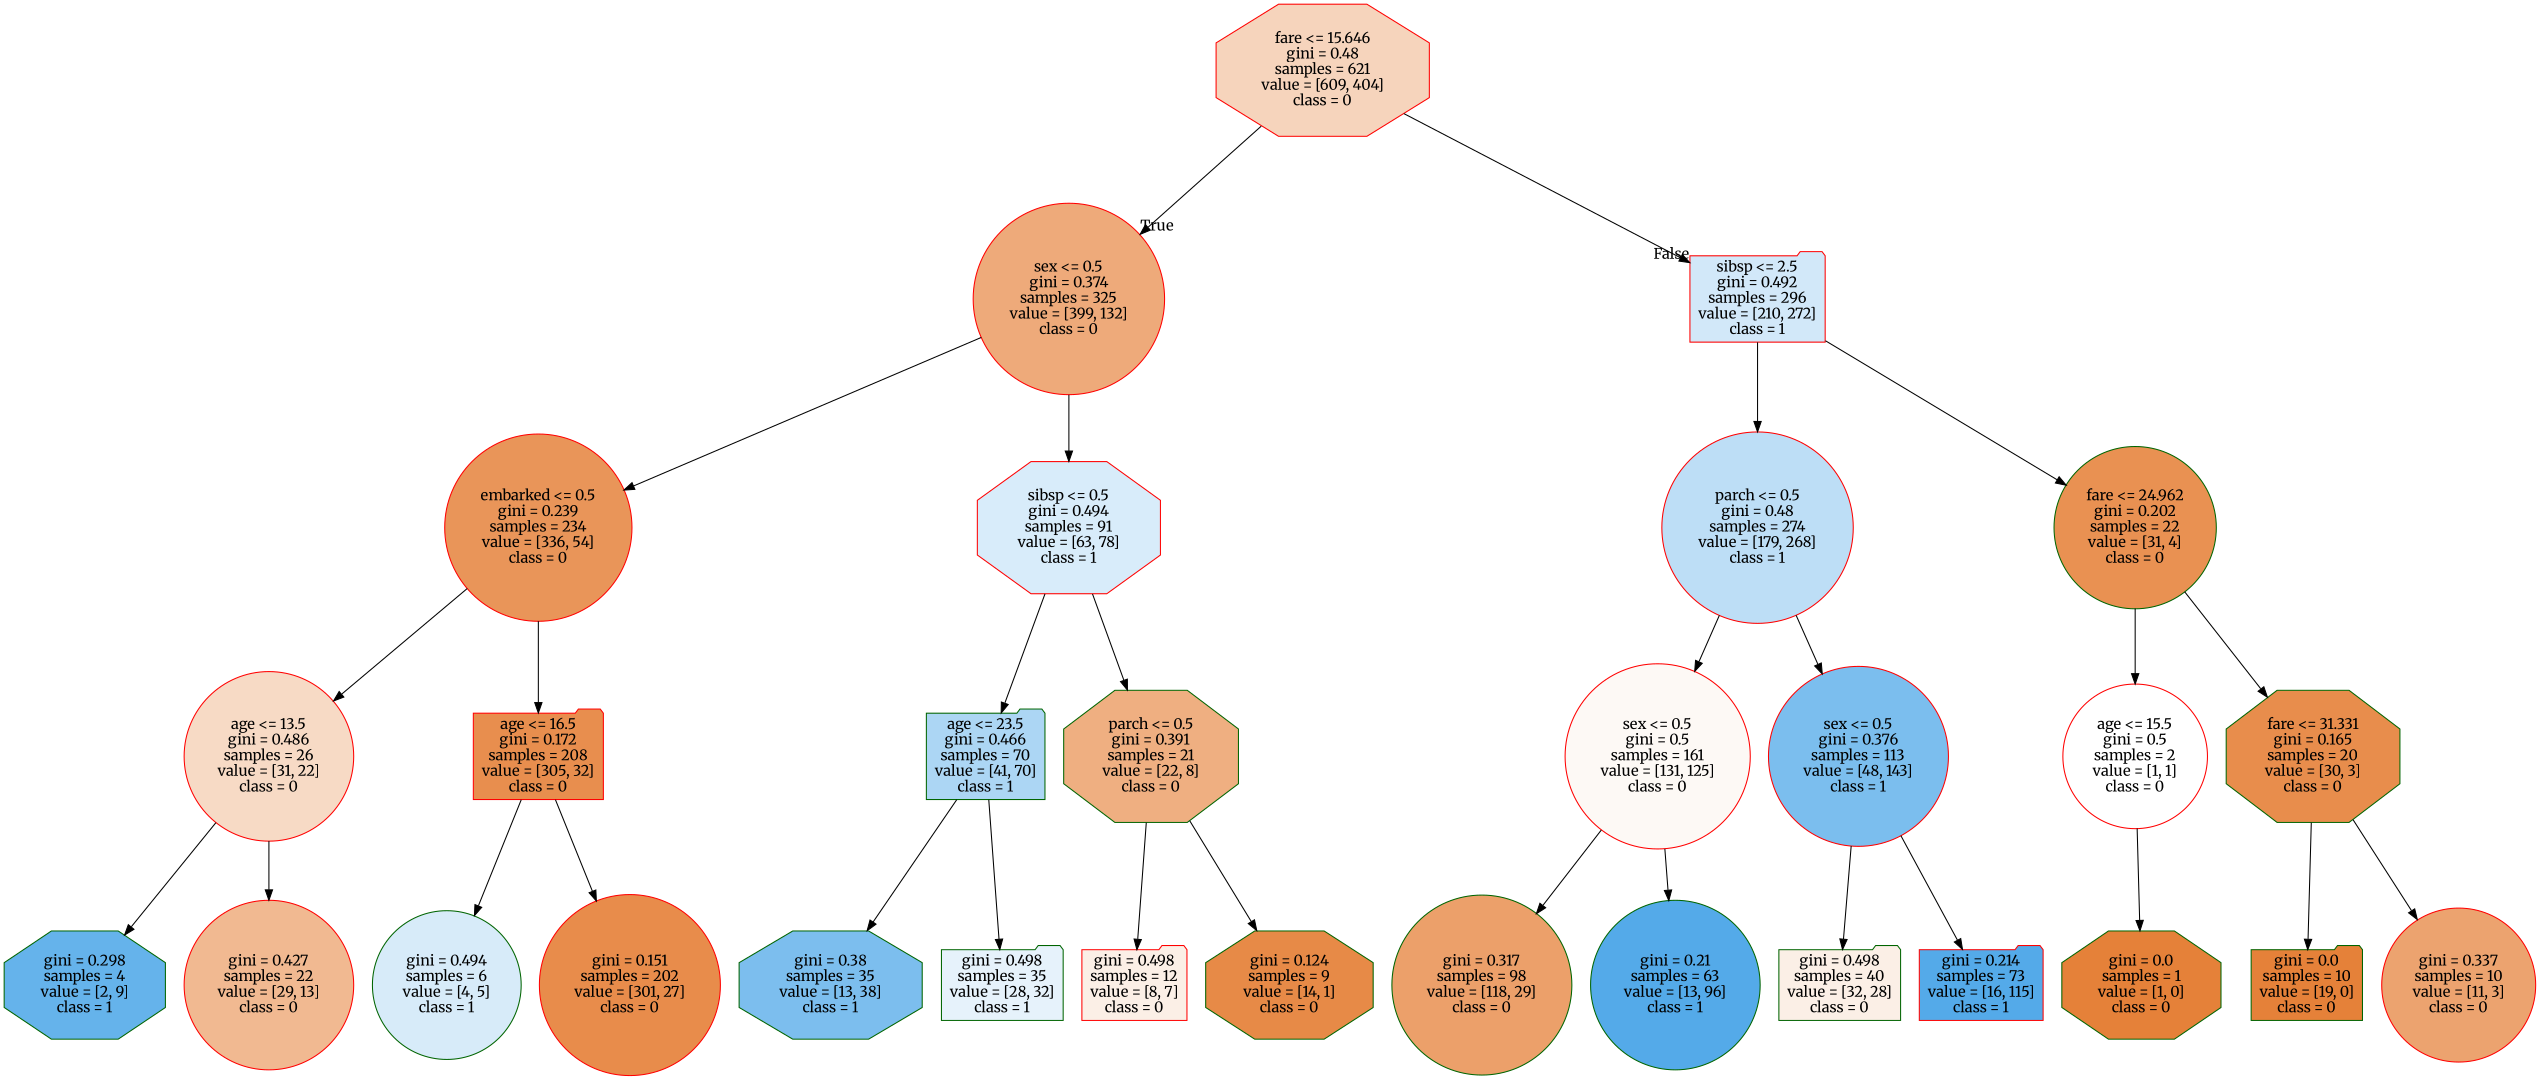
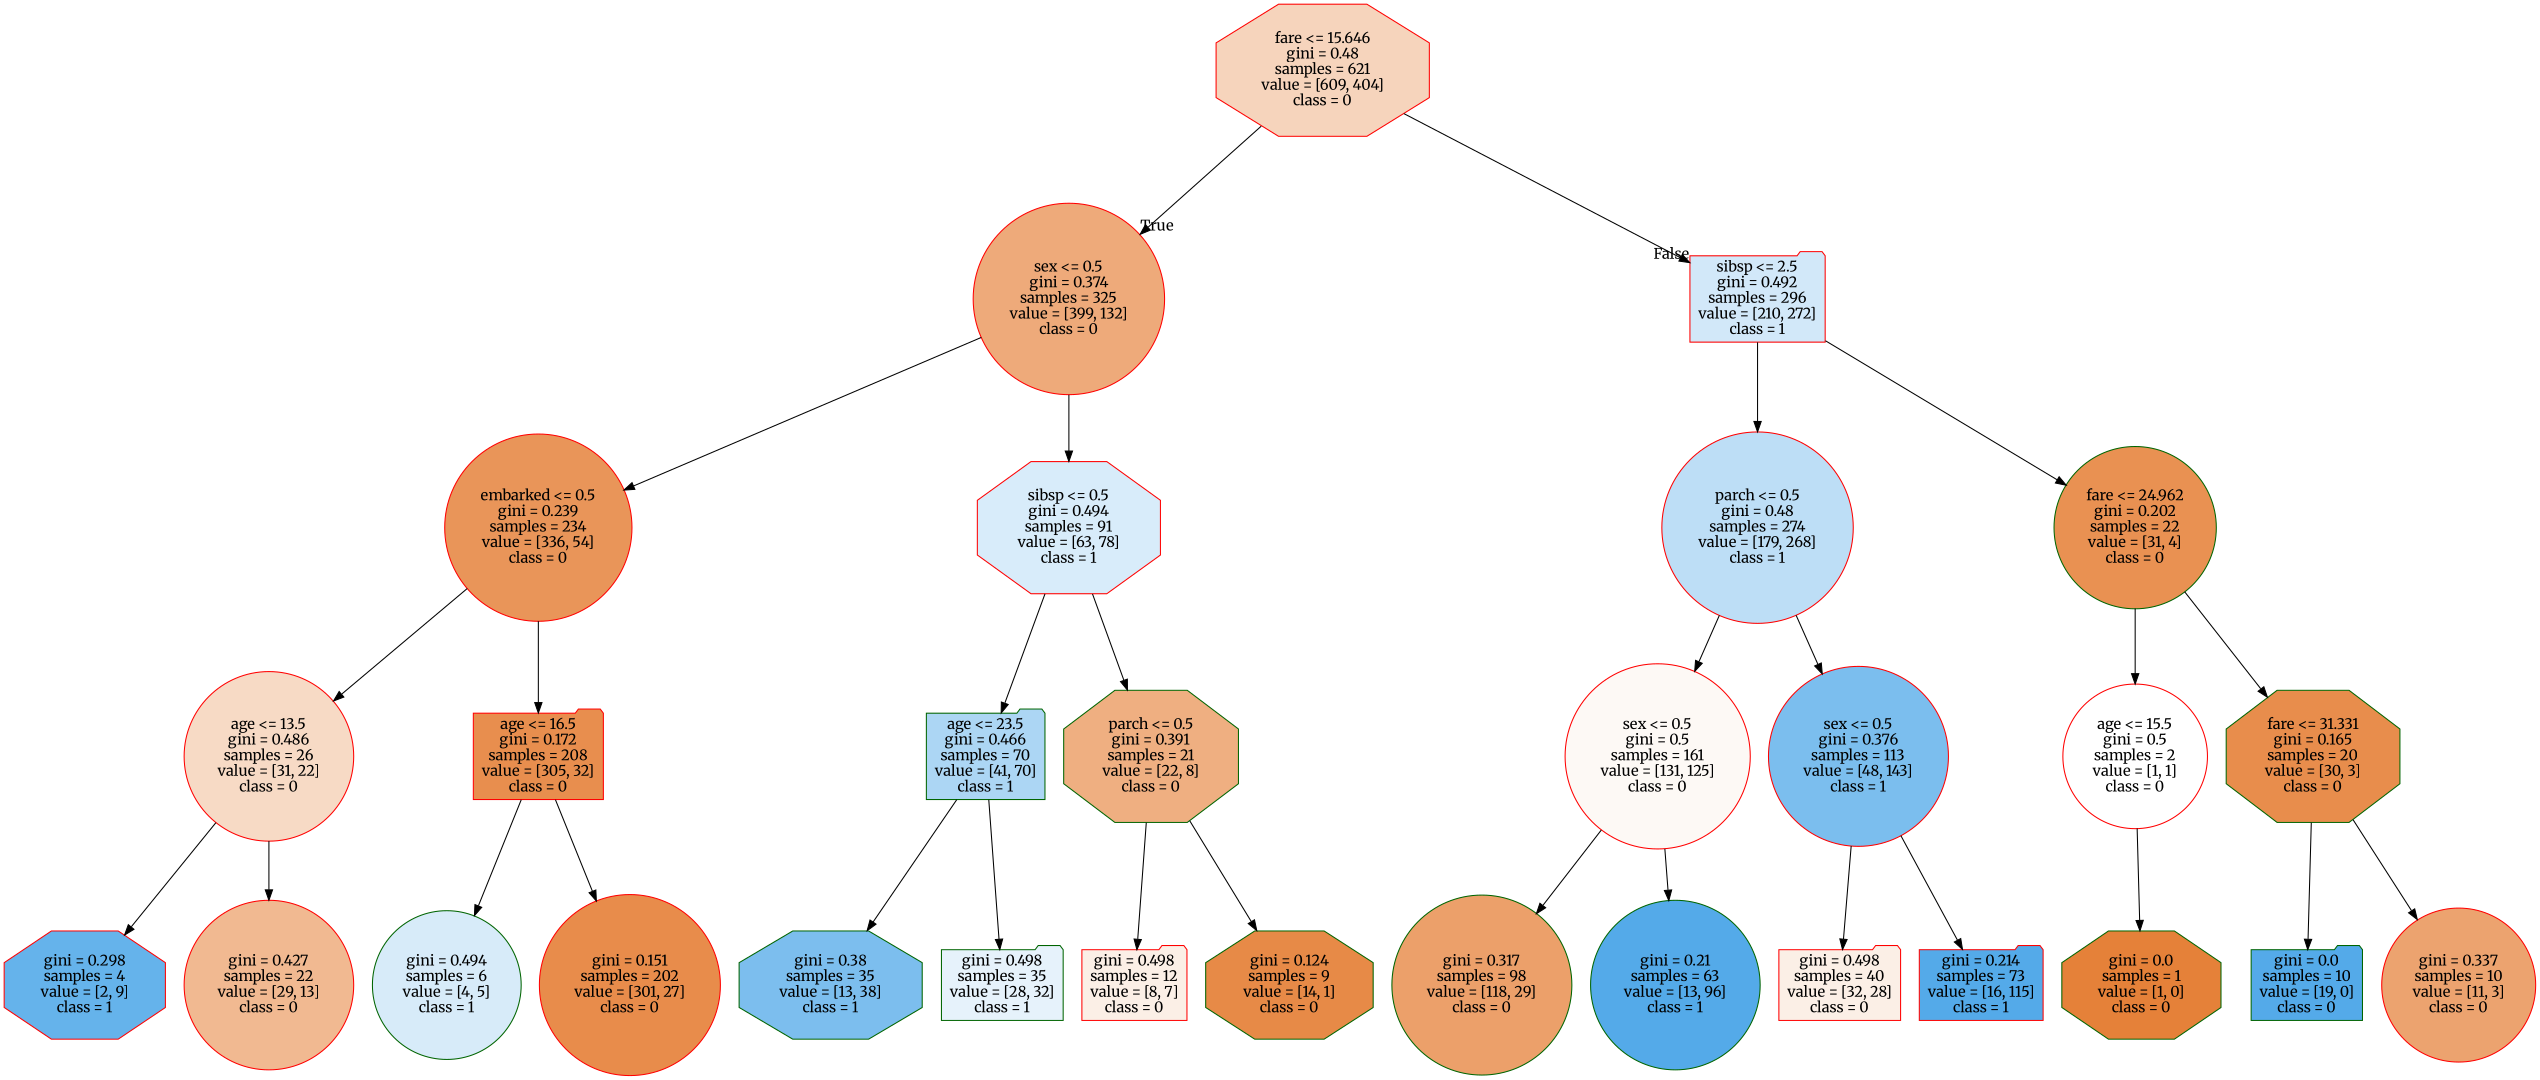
node "gini = 0.298 samples = 4 value = [2, 9] class = 1": color darkgreen -> red
node "gini = 0.498 samples = 40 value = [32, 28] class = 0": color darkgreen -> red
node "gini = 0.0 samples = 10 value = [19, 0] class = 0": fillcolor #e58139ff -> #399de5dc
